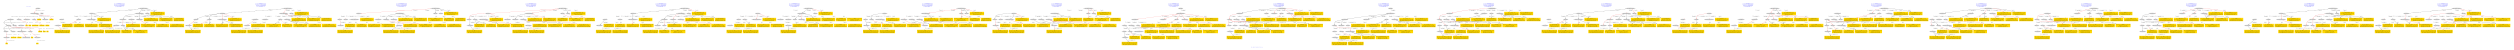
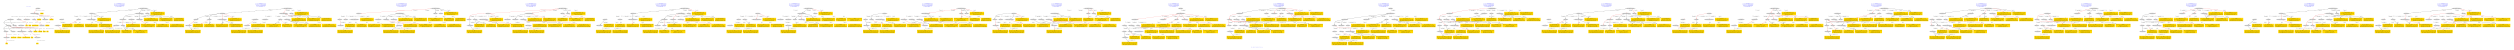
node "imageURL": fillcolor lightgray -> gold
node "classification": fillcolor gold -> lightgray
node "artist_uri": added
node "artist_appellation_uri": fillcolor lightgray -> gold
